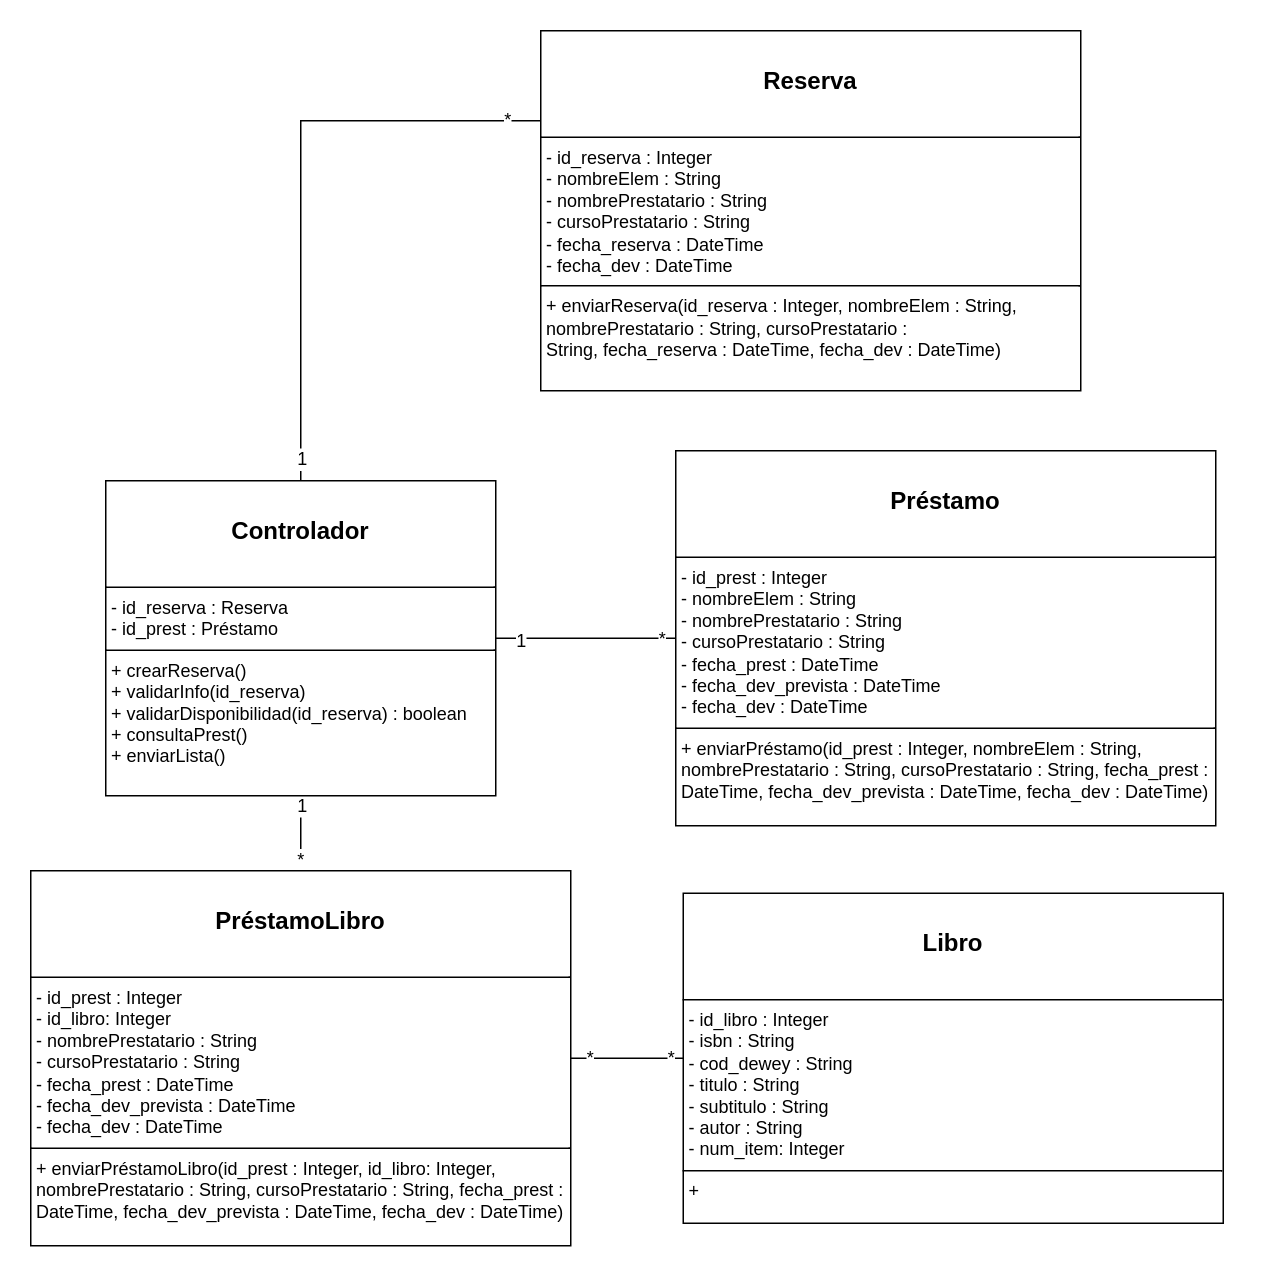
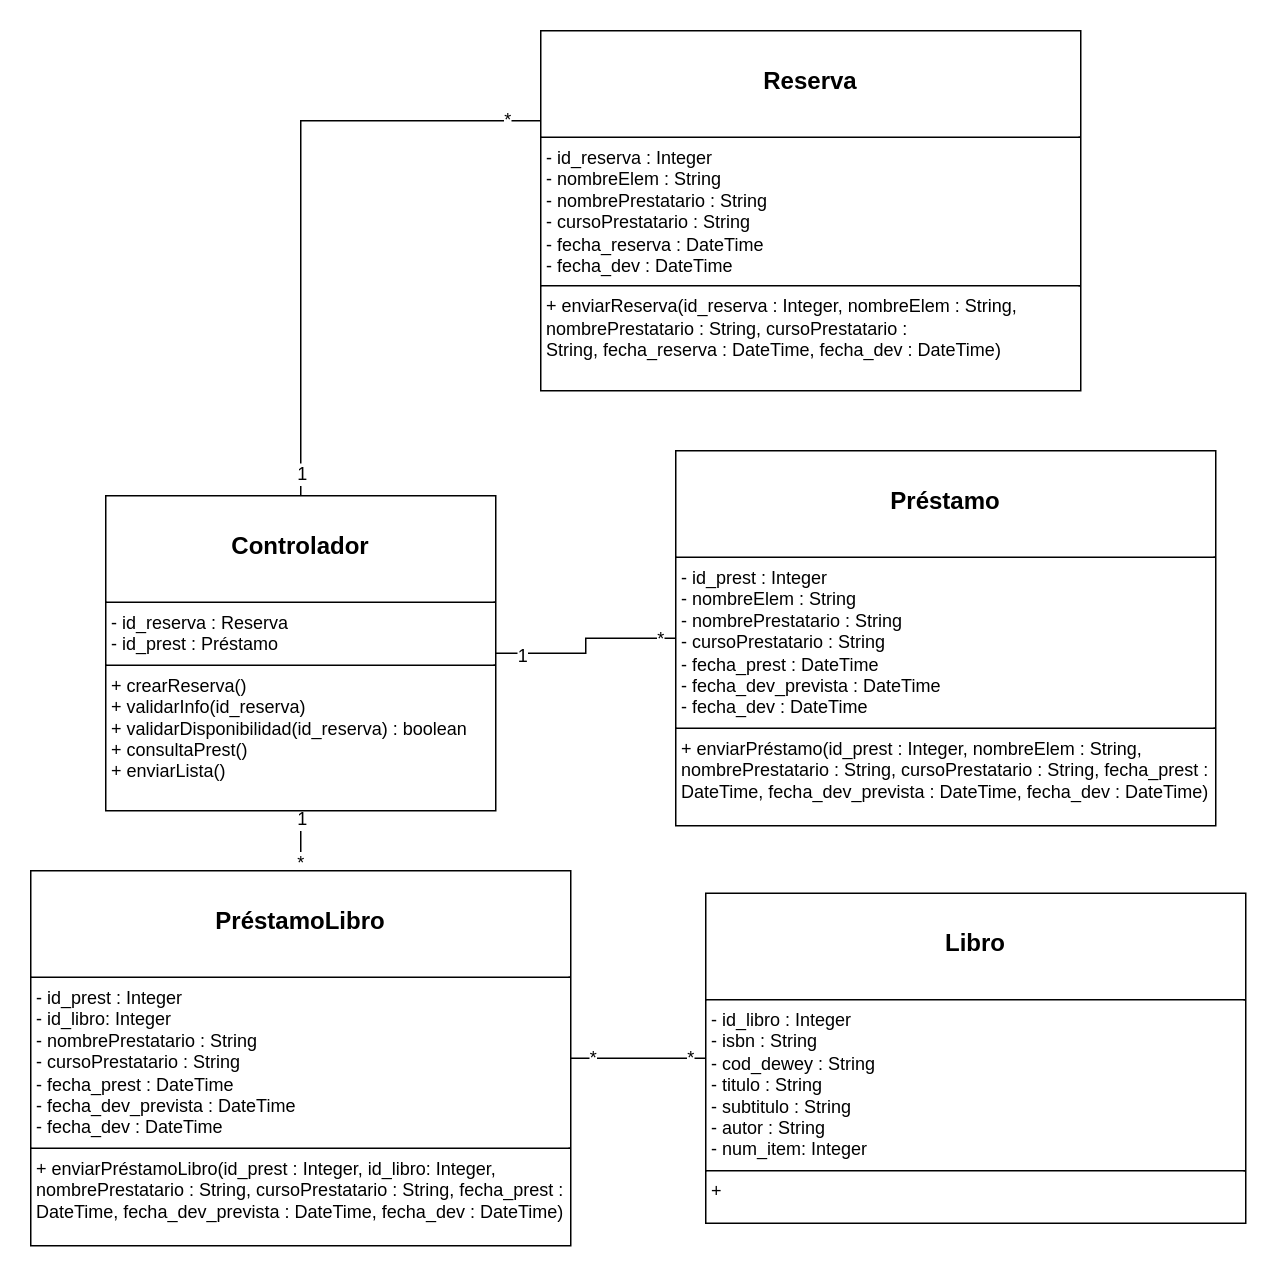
node "Controlador - id_reserva : Reserva - id_prest : Préstamo + crearReserva() + validarInfo(id_reserva) + validarDisponibilidad(id_reserva) : boolean + consultaPrest() + enviarLista()": moved (301, 638) -> (301, 653)
node "Libro - id_libro : Integer - isbn : String - cod_dewey : String - titulo : String - subtitulo : String - autor : String - num_item: Integer +": moved (953, 1058) -> (976, 1058)
